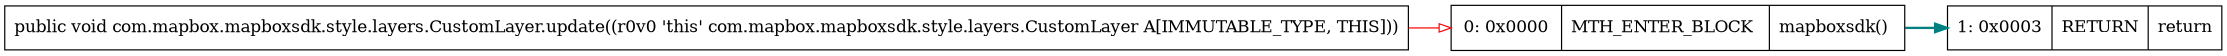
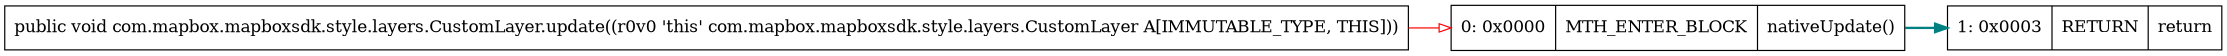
node "0: 0x0000": text "mapboxsdk()" -> "nativeUpdate()"
